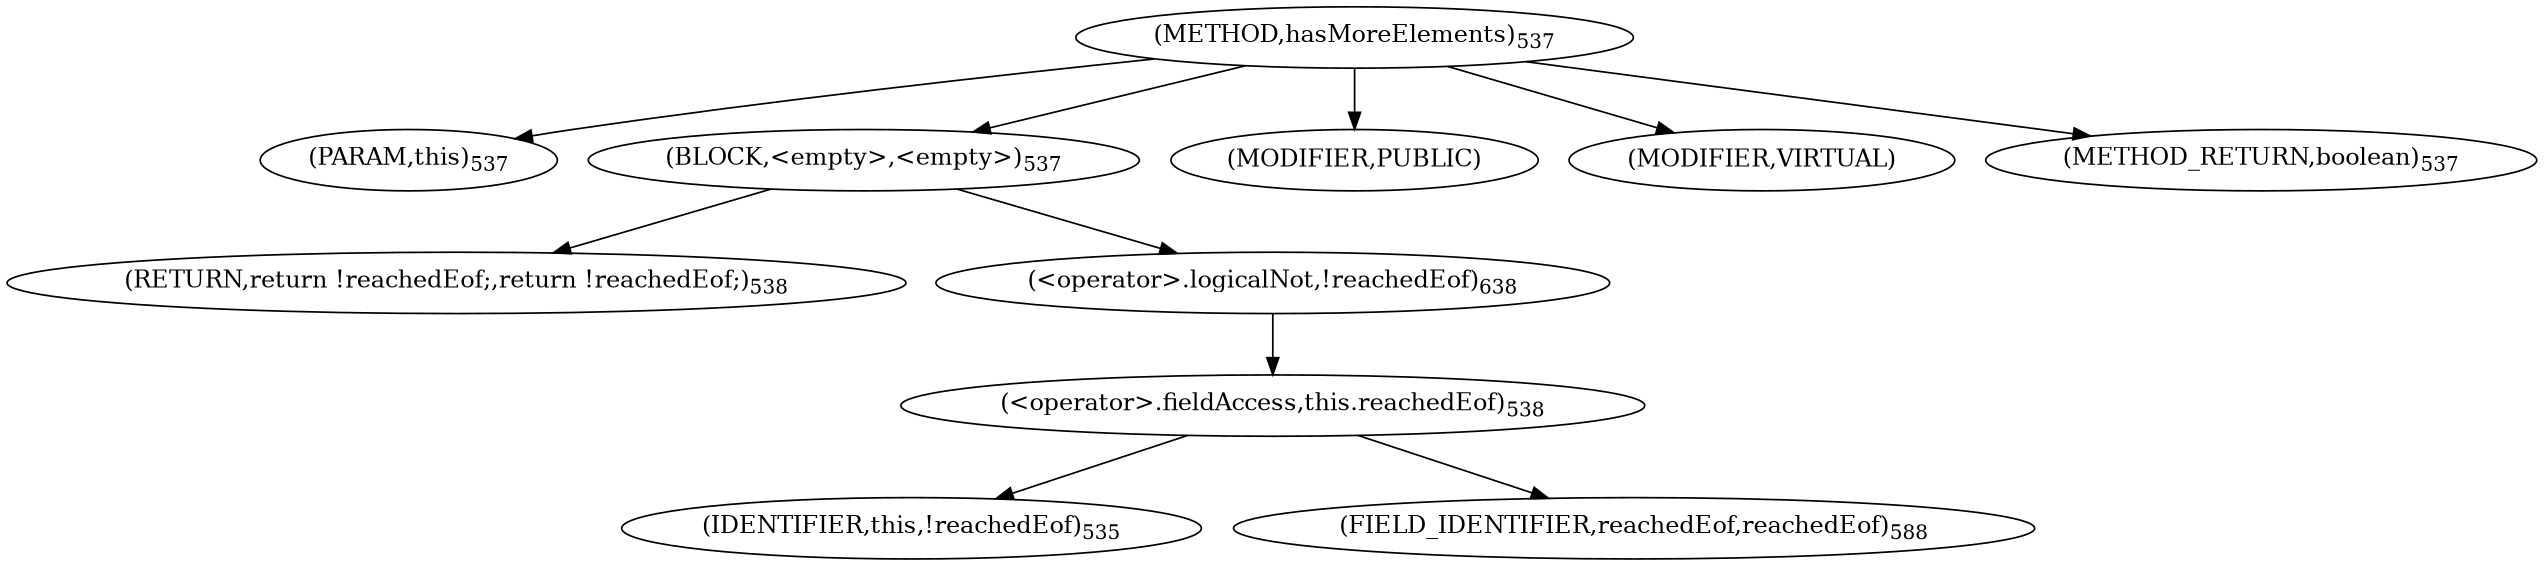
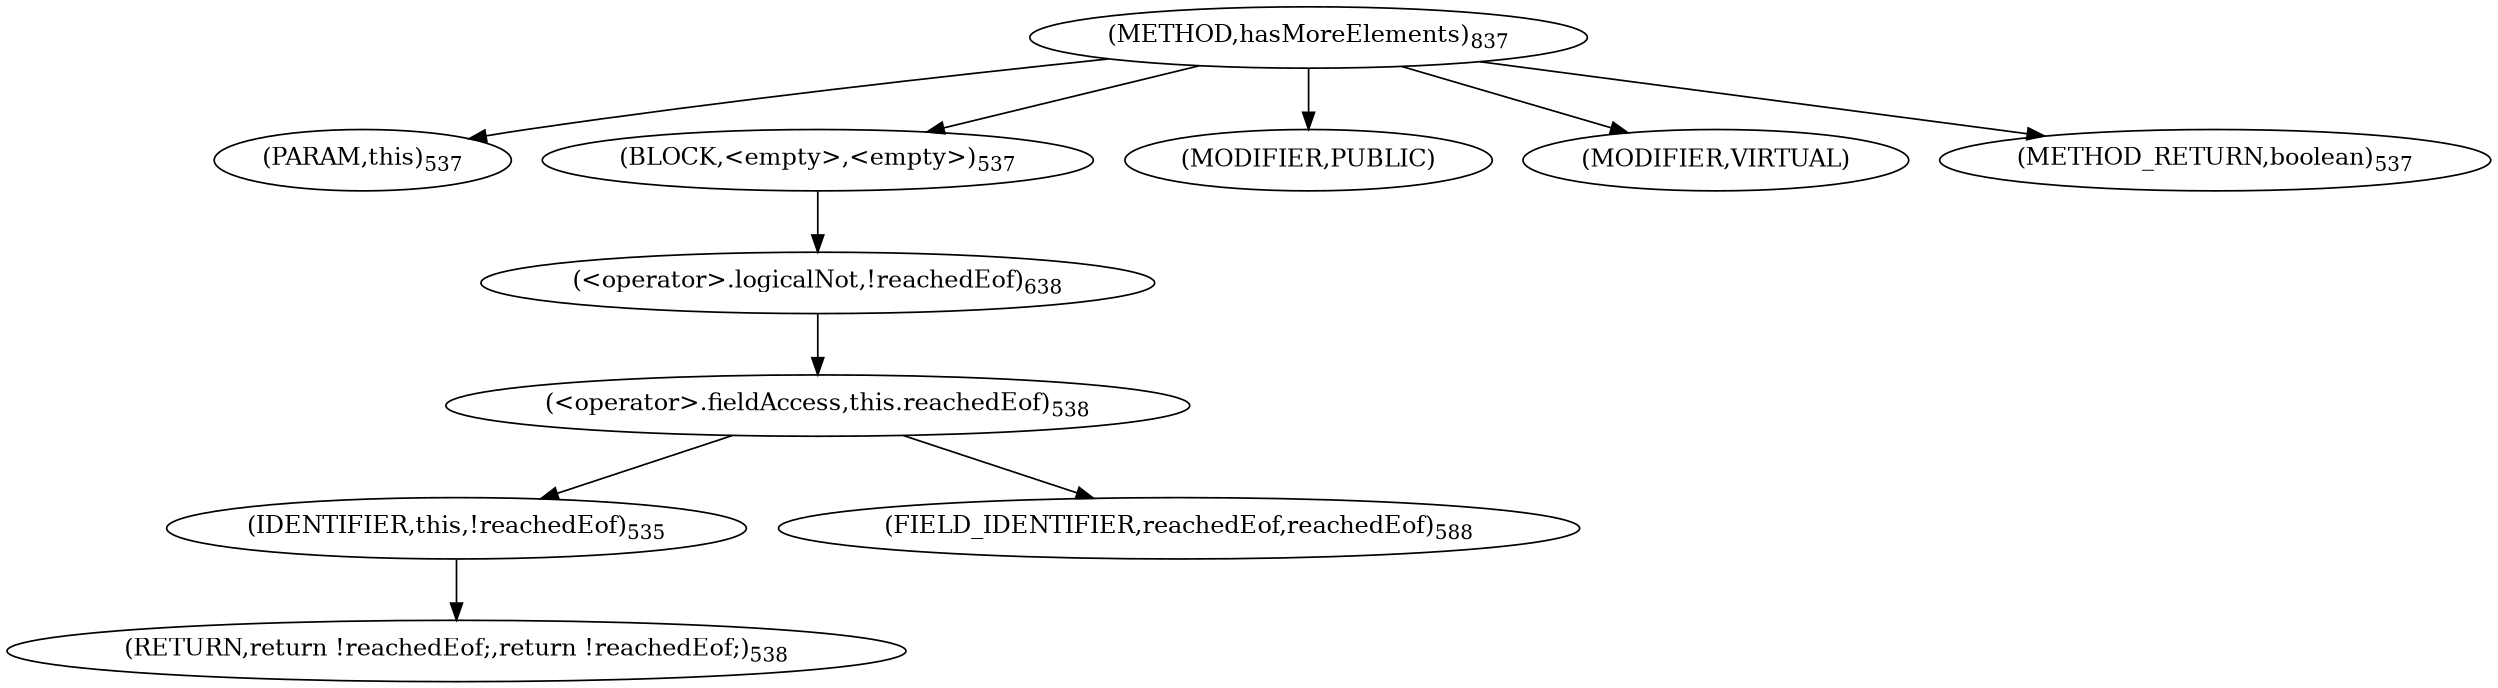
node "(METHOD,hasMoreElements)": text "537" -> "837"
edge "(BLOCK,<empty>,<empty>)" -> "(RETURN,return !reachedEof;,return !reachedEof;)": now "(IDENTIFIER,this,!reachedEof)" -> "(RETURN,return !reachedEof;,return !reachedEof;)"
